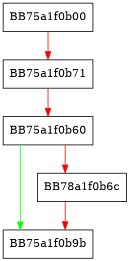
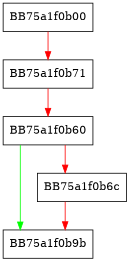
node "BB78a1f0b6c": label "BB78a1f0b6c" -> "BB75a1f0b6c"
